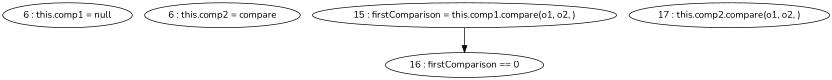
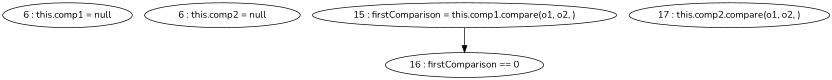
node "6 : this.comp2 = compare": label "6 : this.comp2 = compare" -> "6 : this.comp2 = null"
